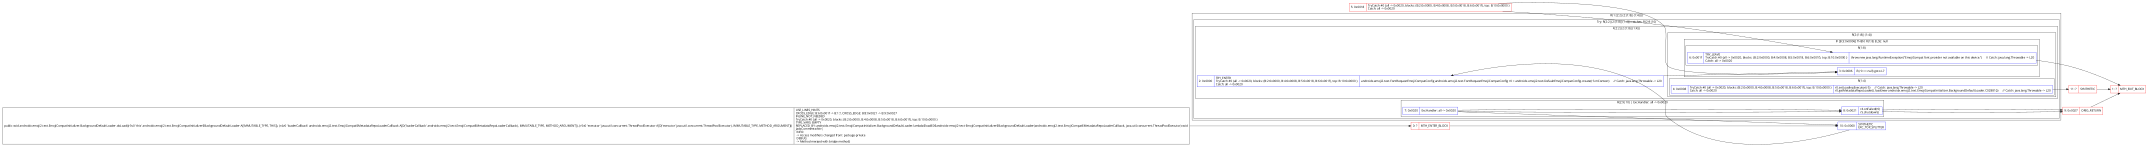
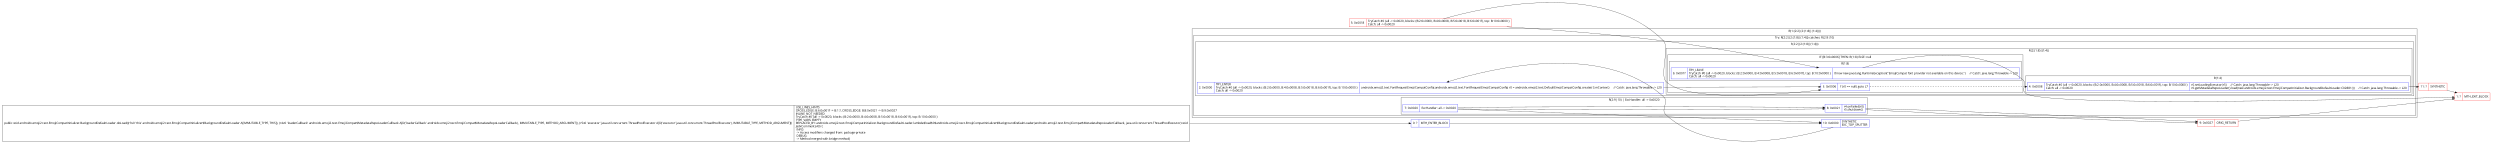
edge "3: 0x0006" -> "4: 0x0008": added
node "0: ?": color red -> blue
